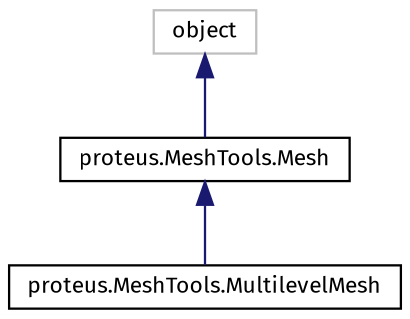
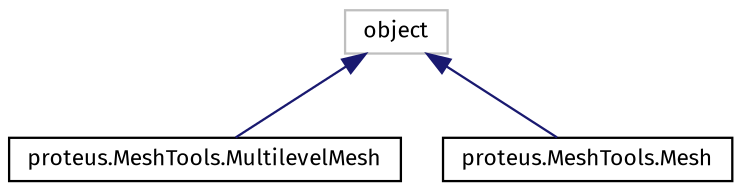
edge "proteus.MeshTools.MultilevelMesh" -> "proteus.MeshTools.Mesh": now "proteus.MeshTools.MultilevelMesh" -> "object"
